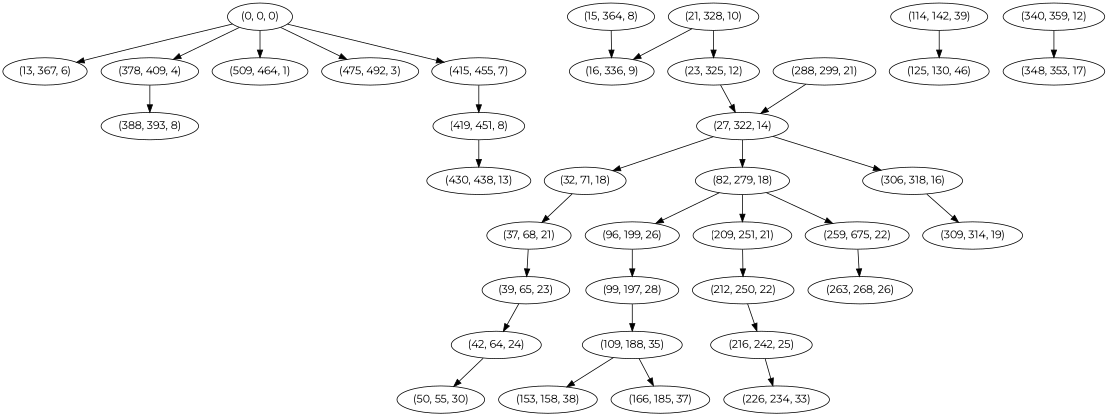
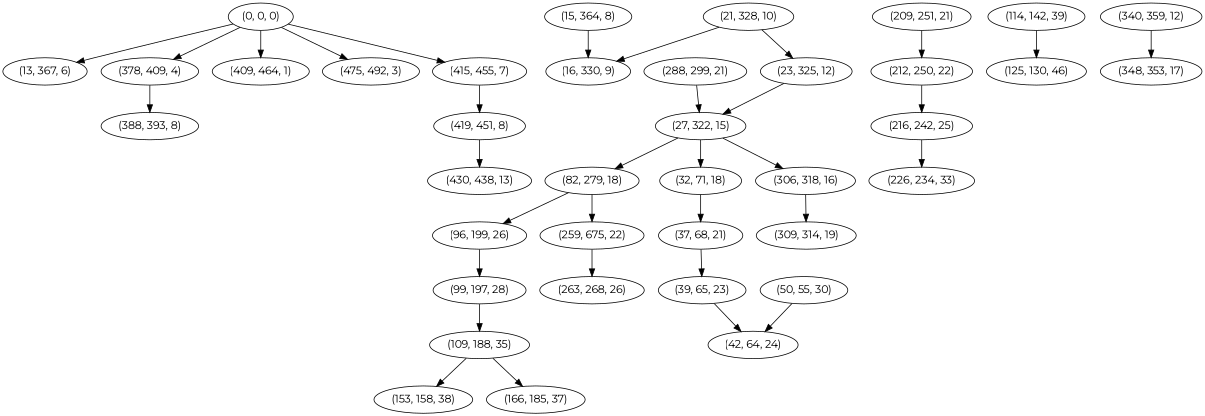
node "(509, 464, 1)": label "(509, 464, 1)" -> "(409, 464, 1)"
node "(16, 336, 9)": label "(16, 336, 9)" -> "(16, 330, 9)"
node "(27, 322, 14)": label "(27, 322, 14)" -> "(27, 322, 15)"
edge "(82, 279, 18)" -> "(209, 251, 21)": removed
edge "(42, 64, 24)" -> "(50, 55, 30)": reversed
